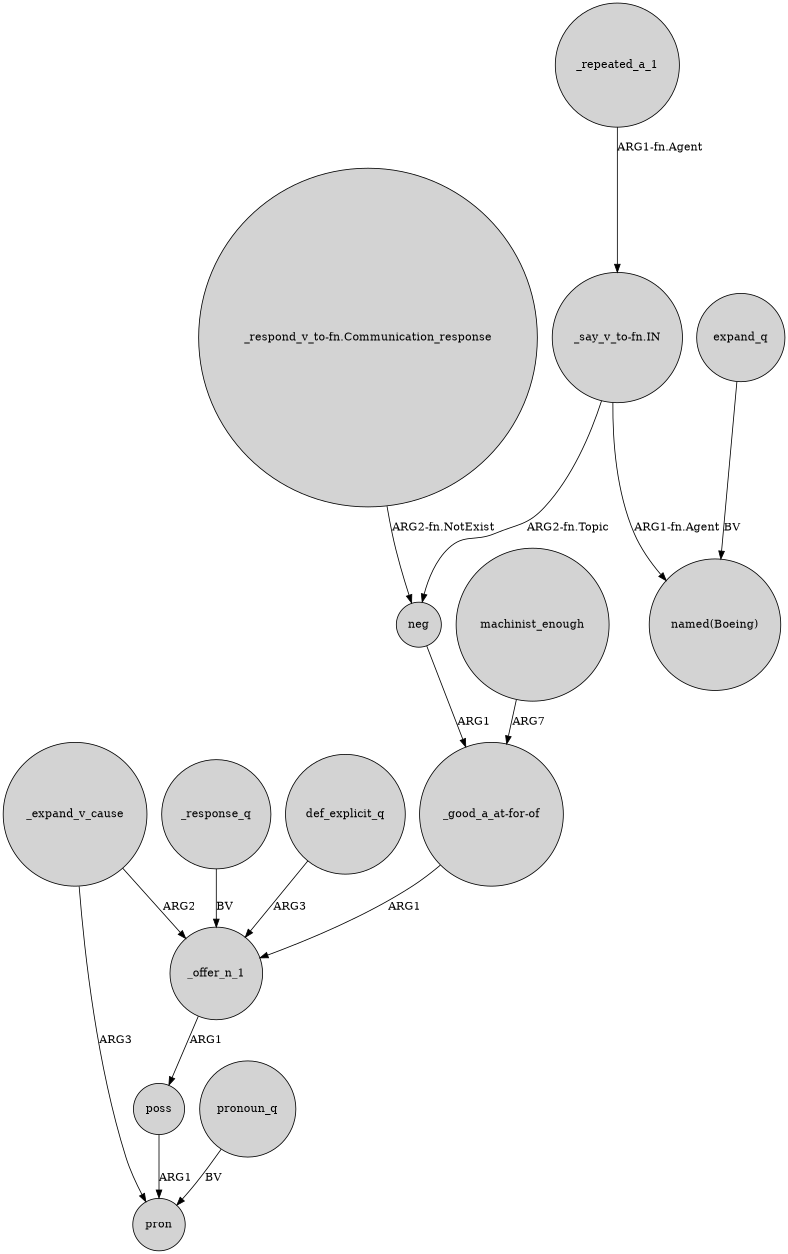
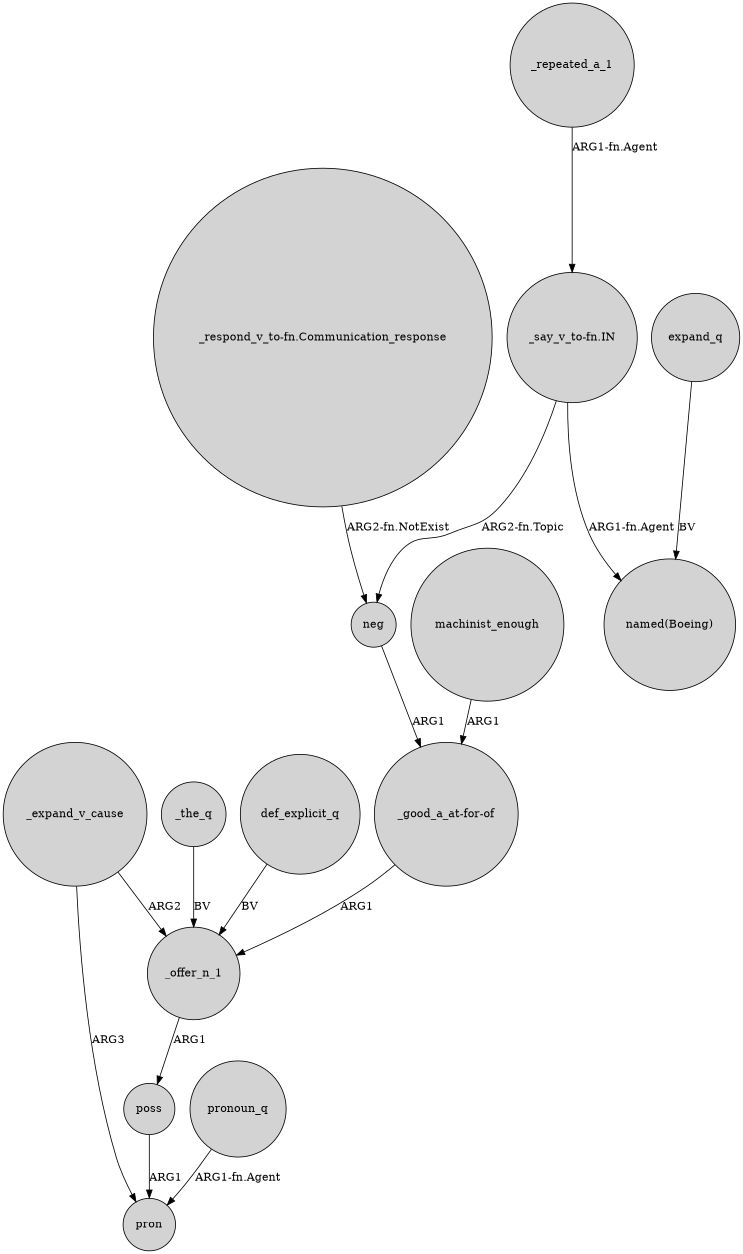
edge "machinist_enough" -> "_good_a_at-for-of": label "ARG7" -> "ARG1"
node "_response_q": label "_response_q" -> "_the_q"
edge "def_explicit_q" -> "_offer_n_1": label "ARG3" -> "BV"
edge "pronoun_q" -> "pron": label "BV" -> "ARG1-fn.Agent"
